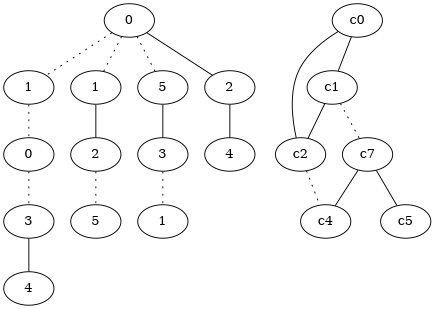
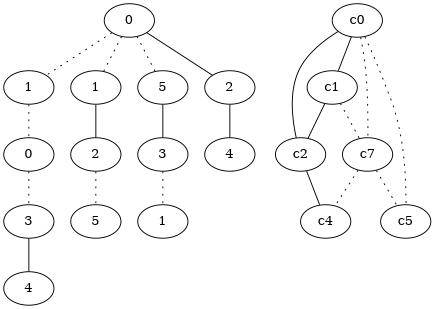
edge "c0" -- "c7": added
edge "c0" -- "c5": added
edge "c2" -- "c4": style dotted -> solid
edge "c7" -- "c4": style solid -> dotted
edge "c7" -- "c5": style solid -> dotted
